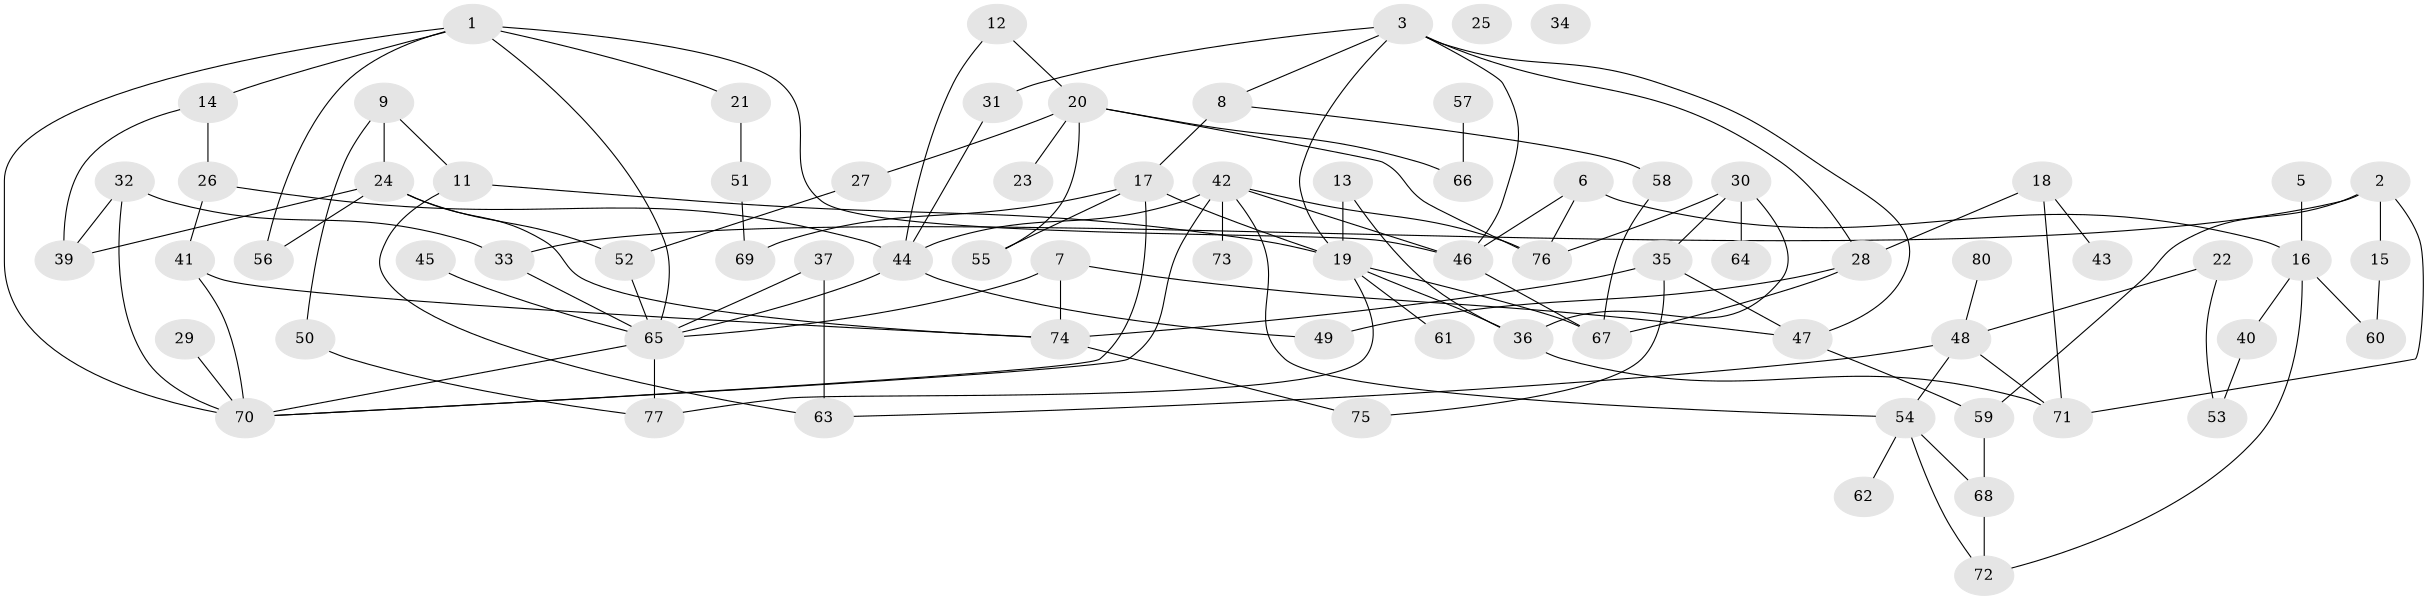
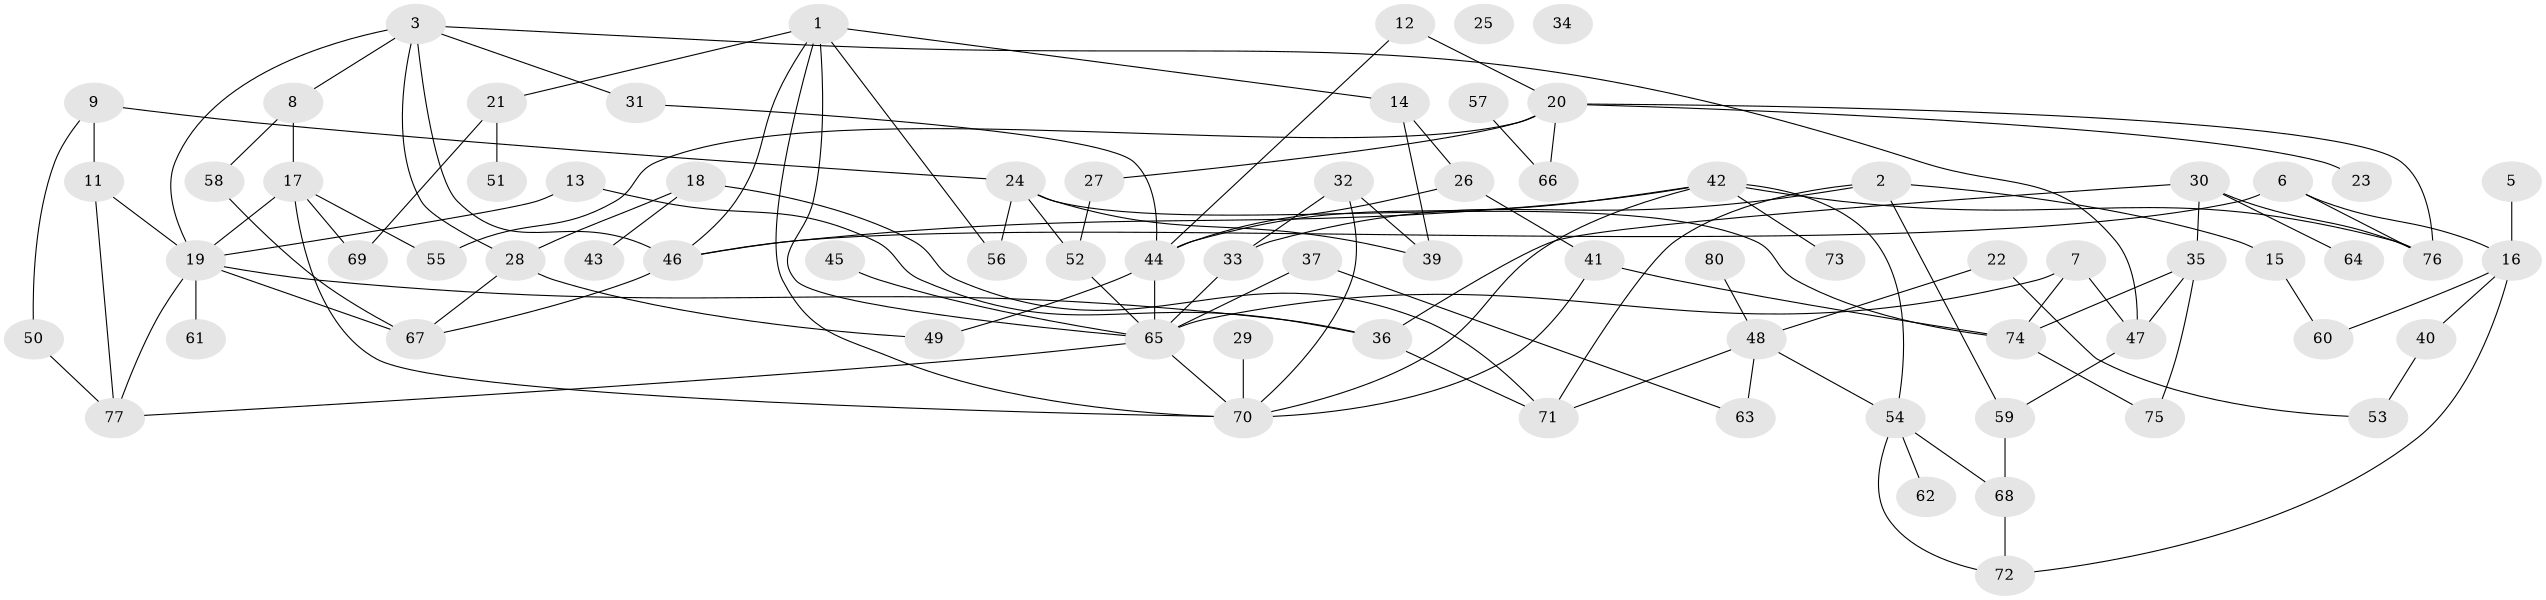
edge "51" -- "69": now "21" -- "69"
edge "11" -- "63": now "11" -- "77"
